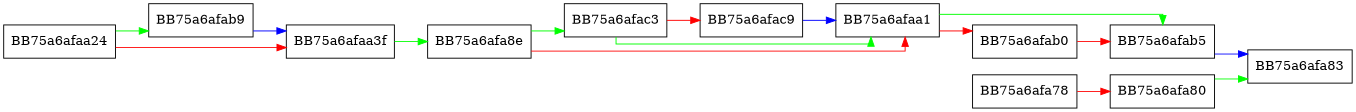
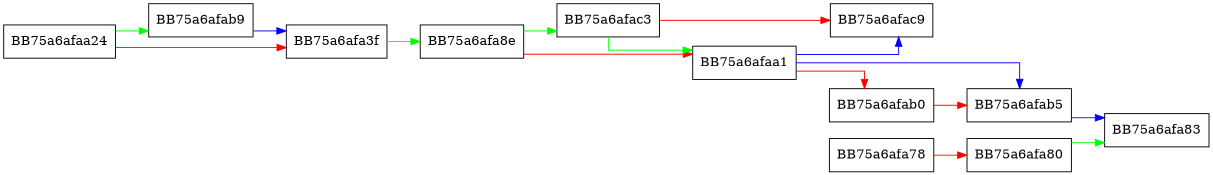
edge "BB75a6afaa1" -> "BB75a6afab5": color green -> blue
edge "BB75a6afac9" -> "BB75a6afaa1": reversed
node "BB75a6afaa3f": label "BB75a6afaa3f" -> "BB75a6afa3f"
